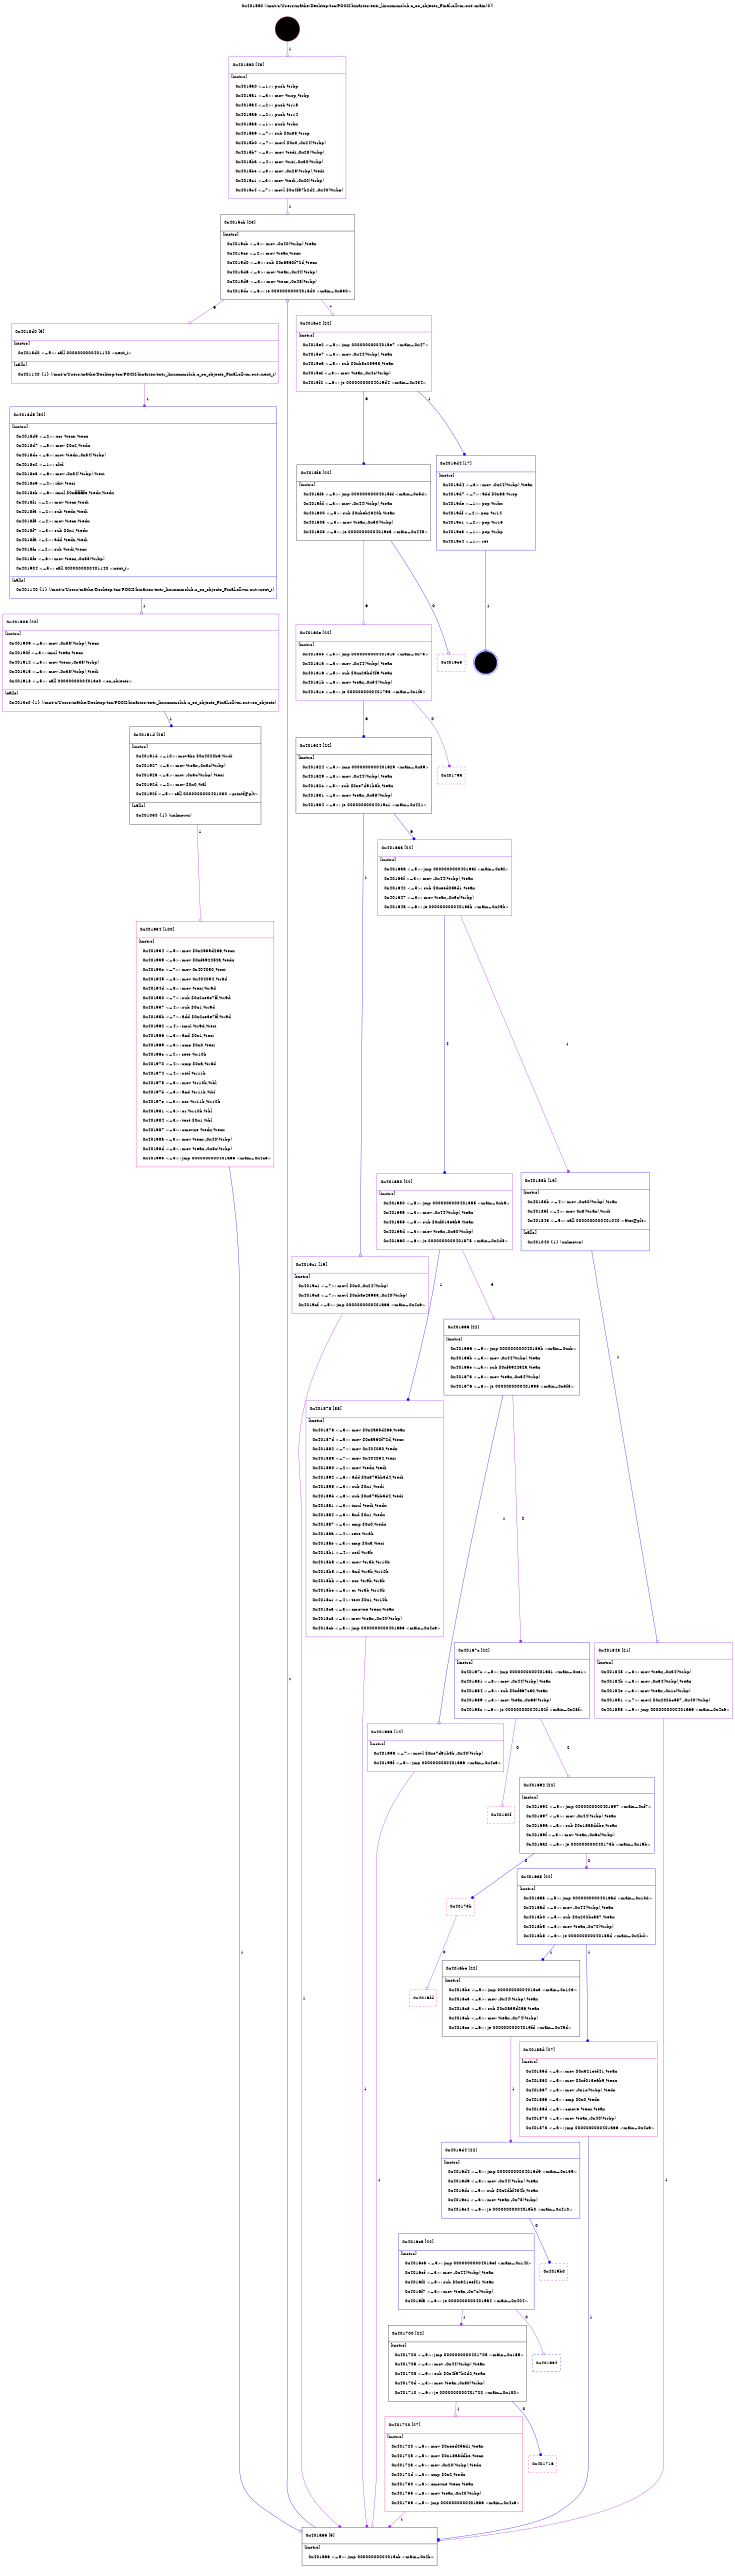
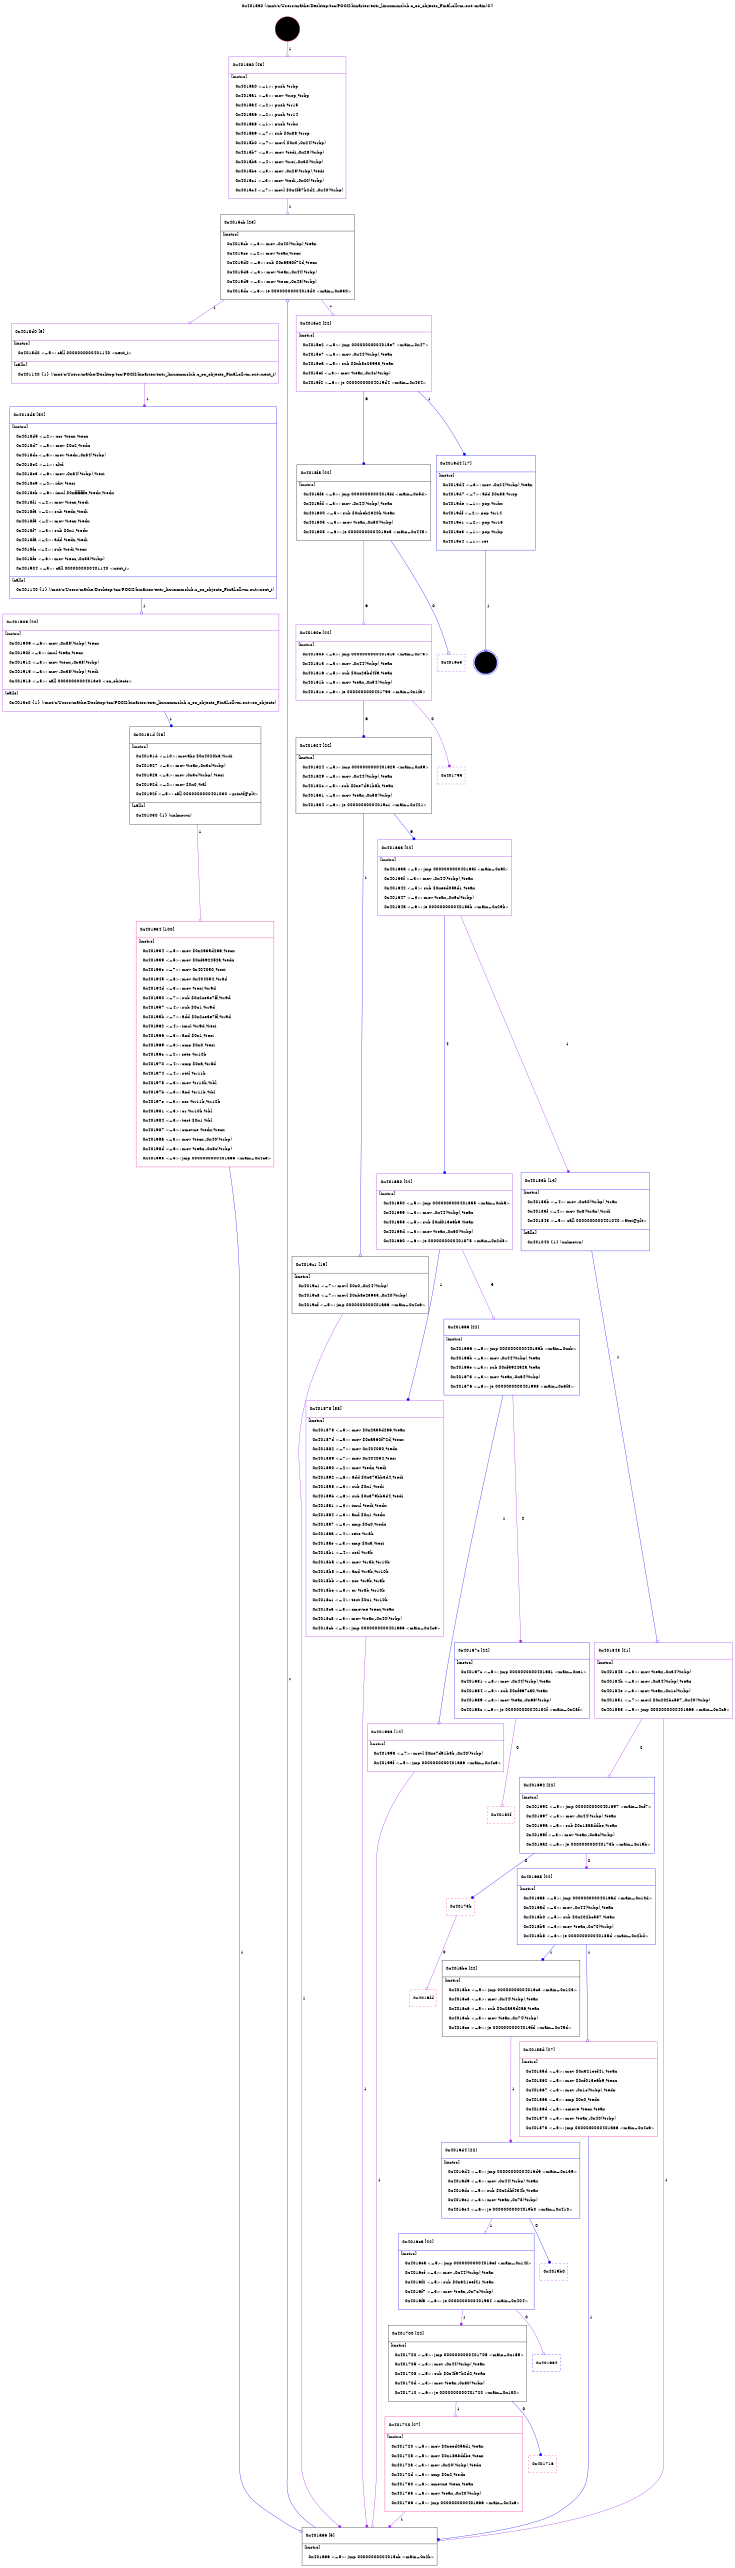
edge "0x4015cb [23]" -> "0x4018d0 [5]": label " 6" -> " 1"
node "0x4019c1 [19]": color purple -> black
edge "0x40167c [22]" -> "0x401692 [22]": now "0x401848 [21]" -> "0x401692 [22]"
edge "0x4016a8 [22]" -> "0x40185d [27]": arrowhead dot -> odot
edge "0x401848 [21]" -> "0x401a66 [5]": arrowhead dot -> odot
edge "0x4016d4 [22]" -> "0x4016ea [22]": added, label "1"
